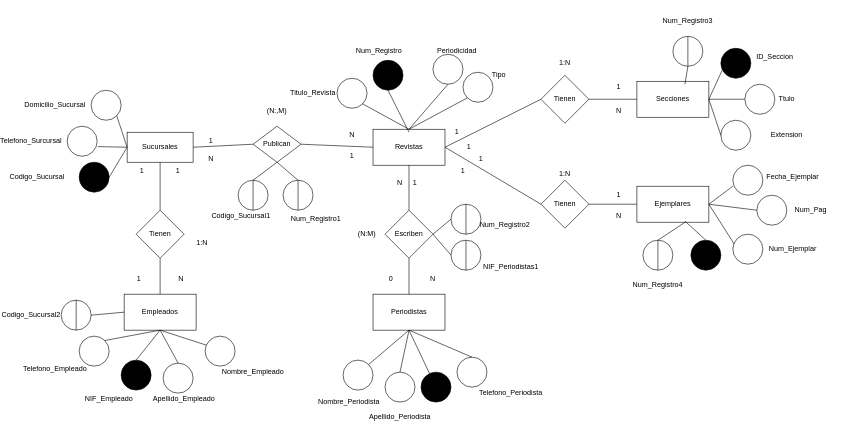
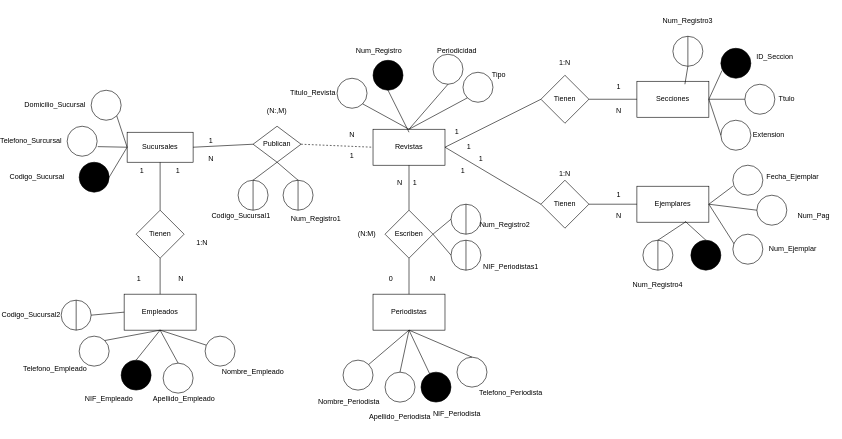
node "Extension": moved (787, 135) -> (769, 135)
edge "Publican" -- "Revistas": style solid -> dashed
node "Num_Pag": moved (811, 210) -> (814, 216)
node "NIF_Periodista": added
